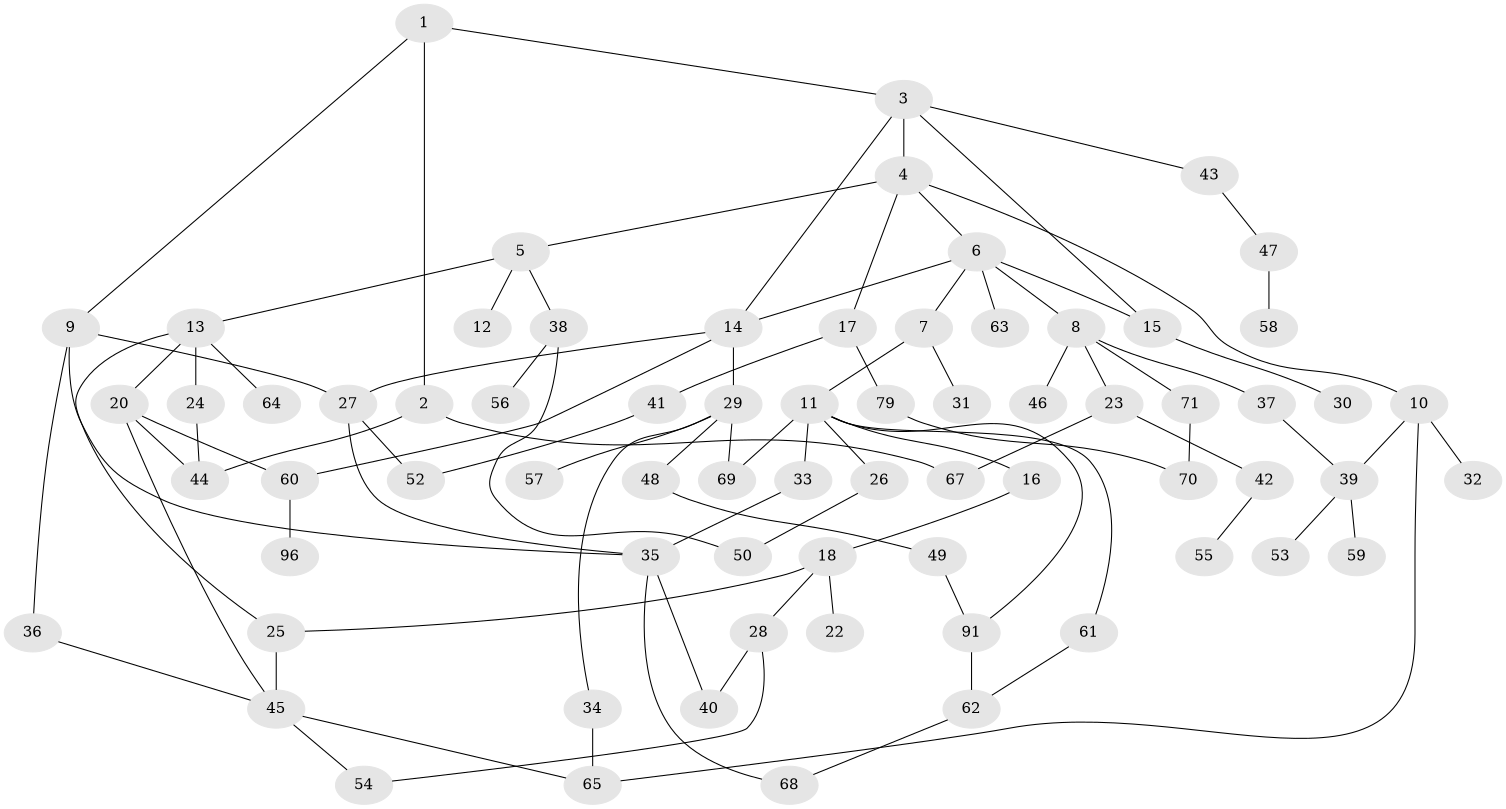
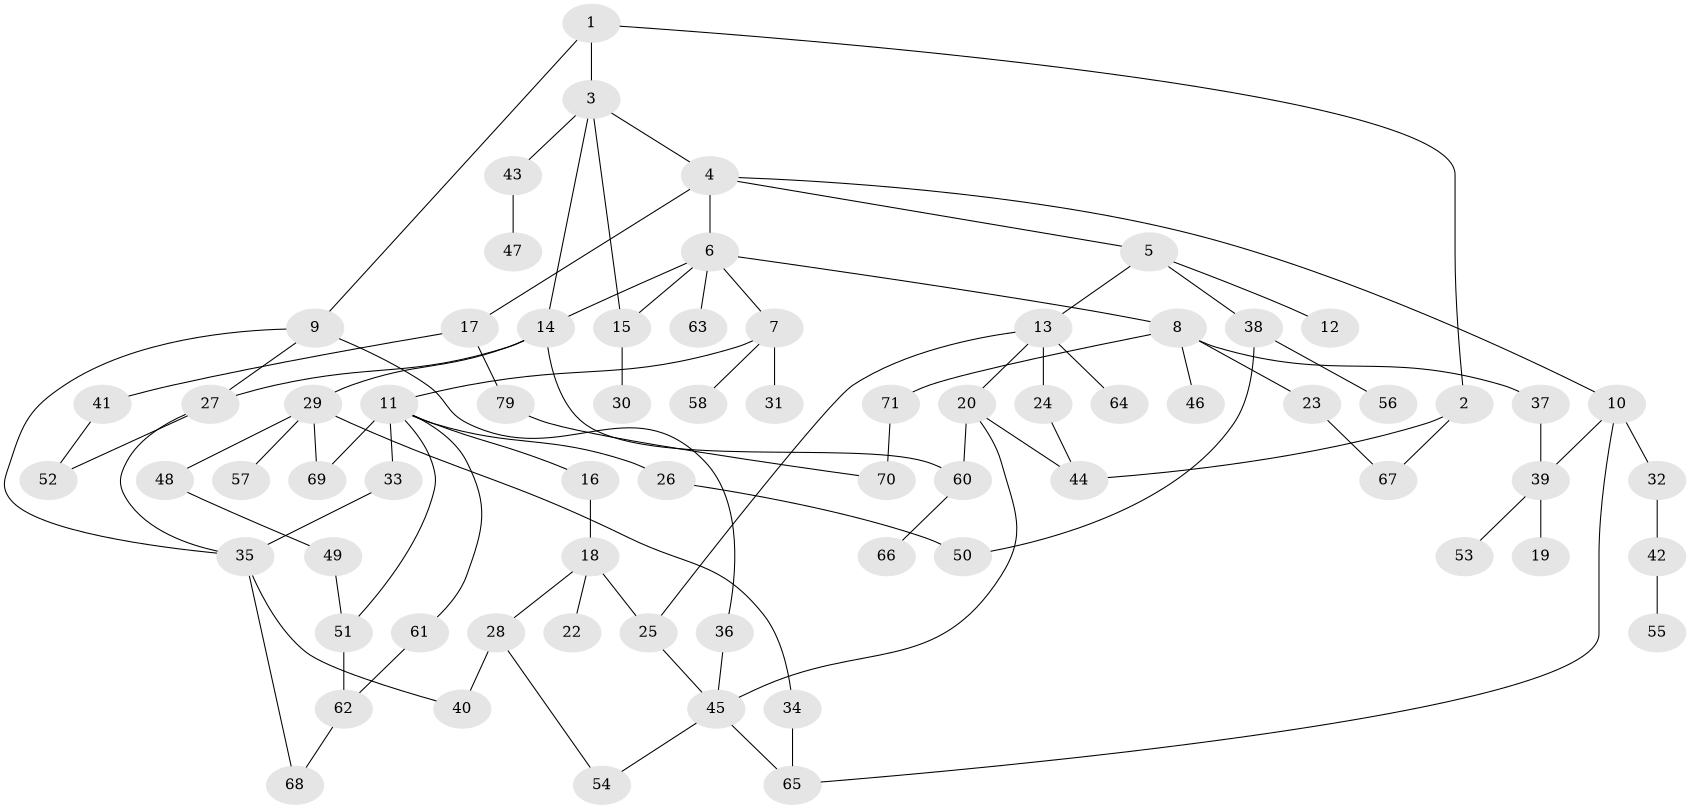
edge "47" -- "58": now "7" -- "58"
edge "23" -- "42": now "32" -- "42"
node "96": label "96" -> "66"
node "59": label "59" -> "19"
node "91": label "91" -> "51"
